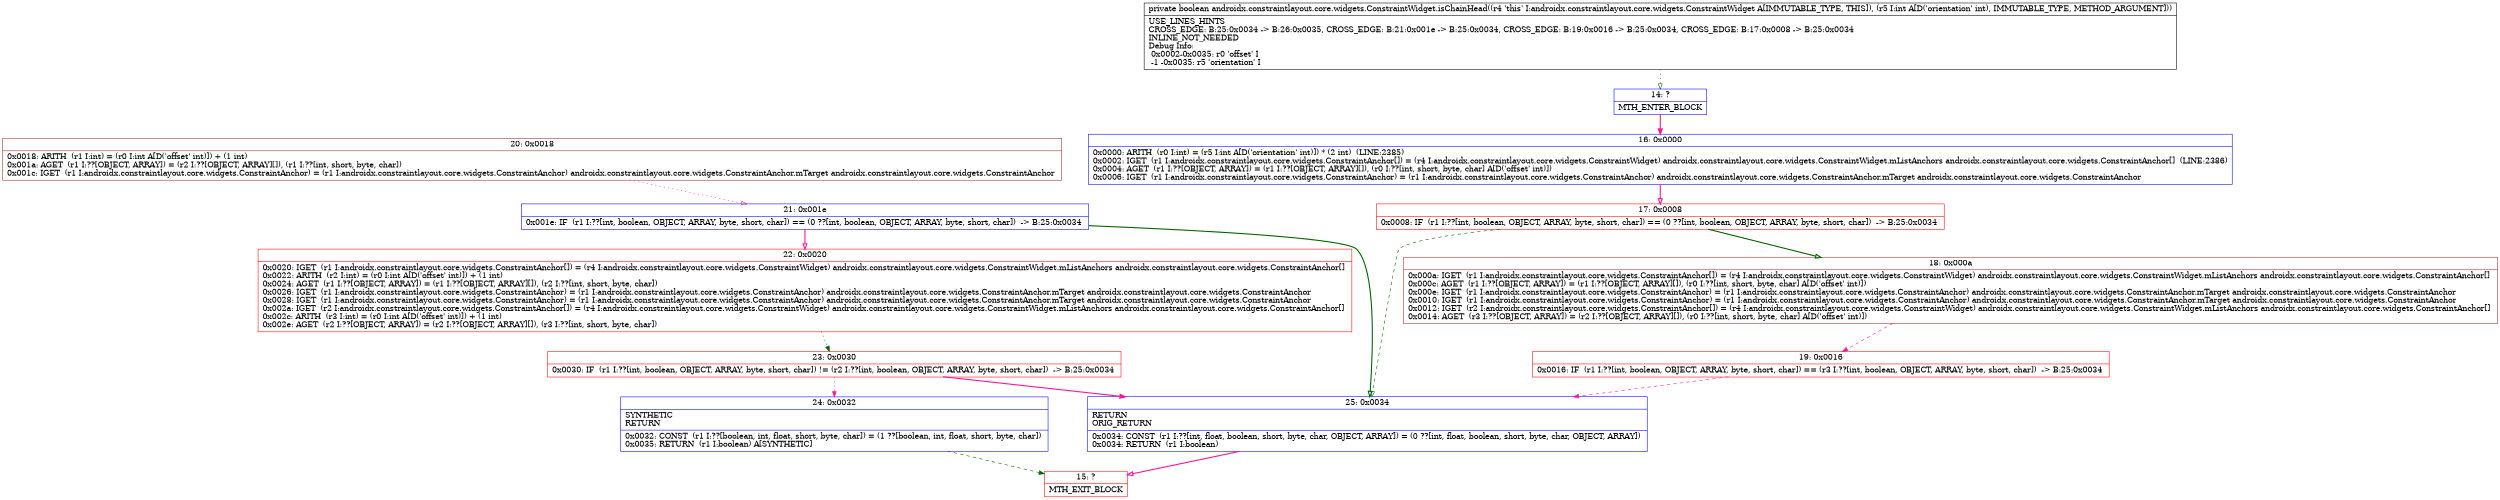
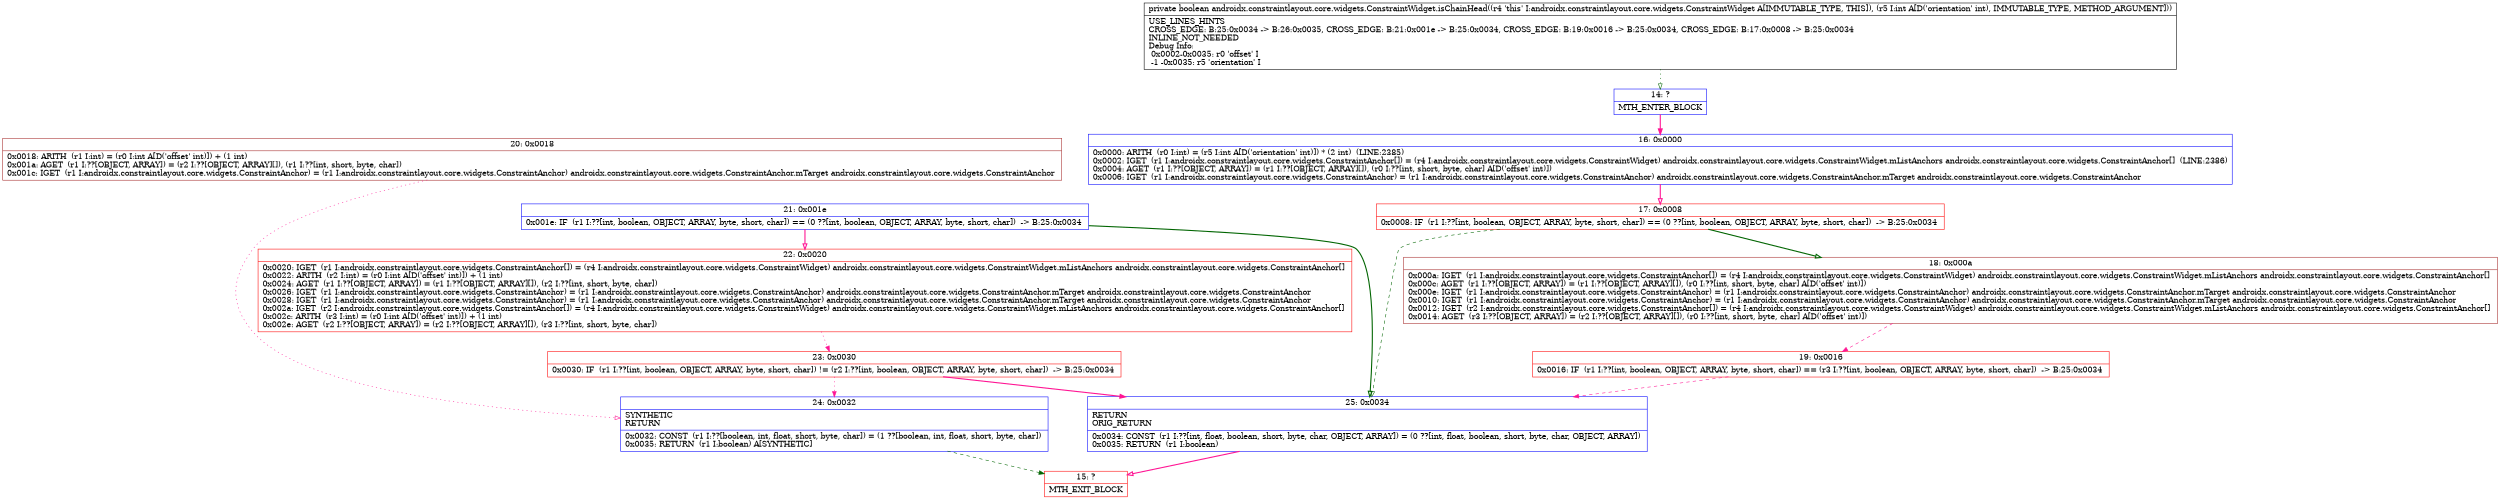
edge "20: 0x0018" -> "21: 0x001e": now "20: 0x0018" -> "24: 0x0032"
edge "22: 0x0020" -> "23: 0x0030": color darkgreen -> deeppink
node "25: 0x0034": text "0x0034: RETURN  (r1 I:boolean)" -> "0x0035: RETURN  (r1 I:boolean)"
